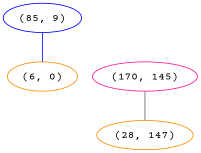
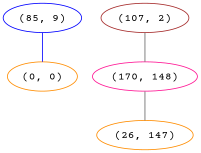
node "(107, 2)": added
node "(6, 0)": label "(6, 0)" -> "(0, 0)"
node "(170, 145)": label "(170, 145)" -> "(170, 148)"
node "(28, 147)": label "(28, 147)" -> "(26, 147)"
